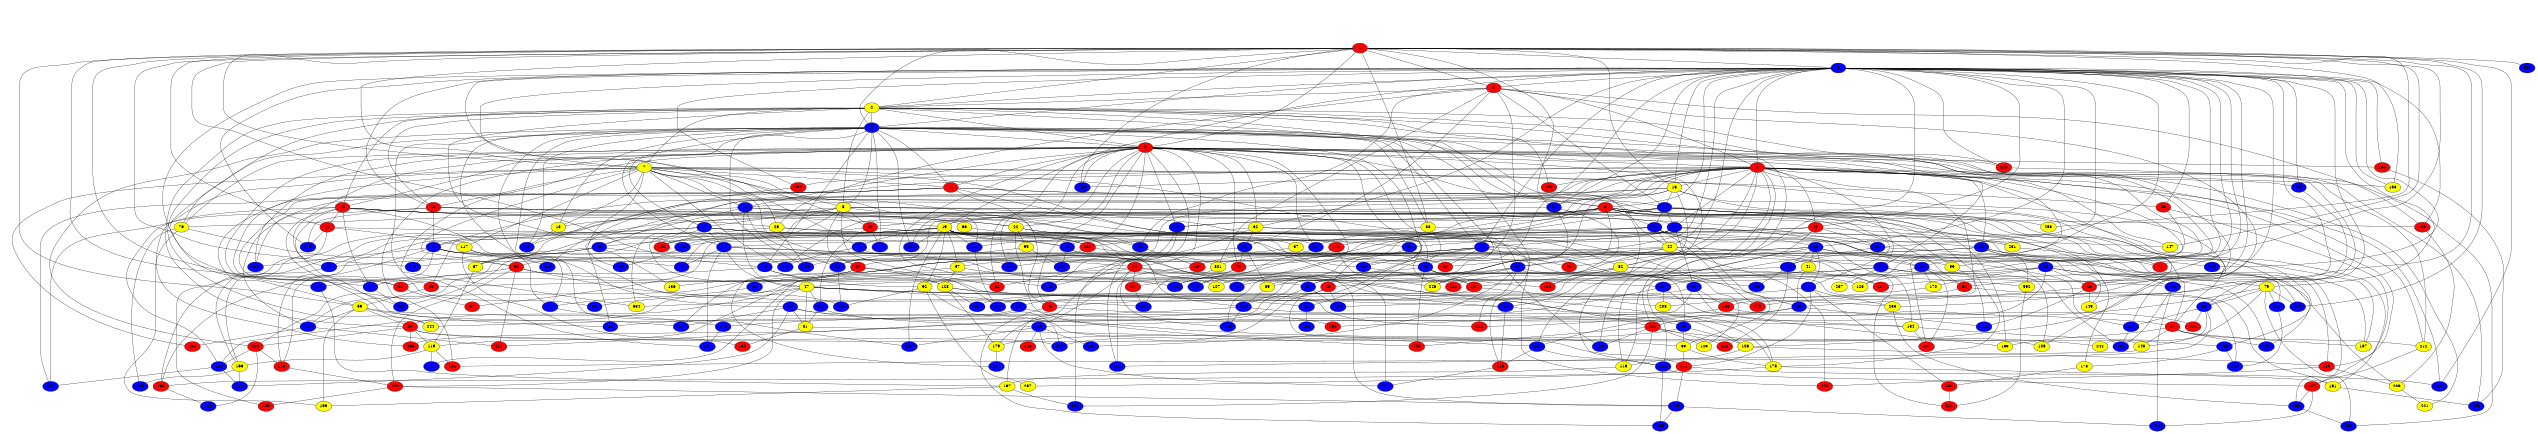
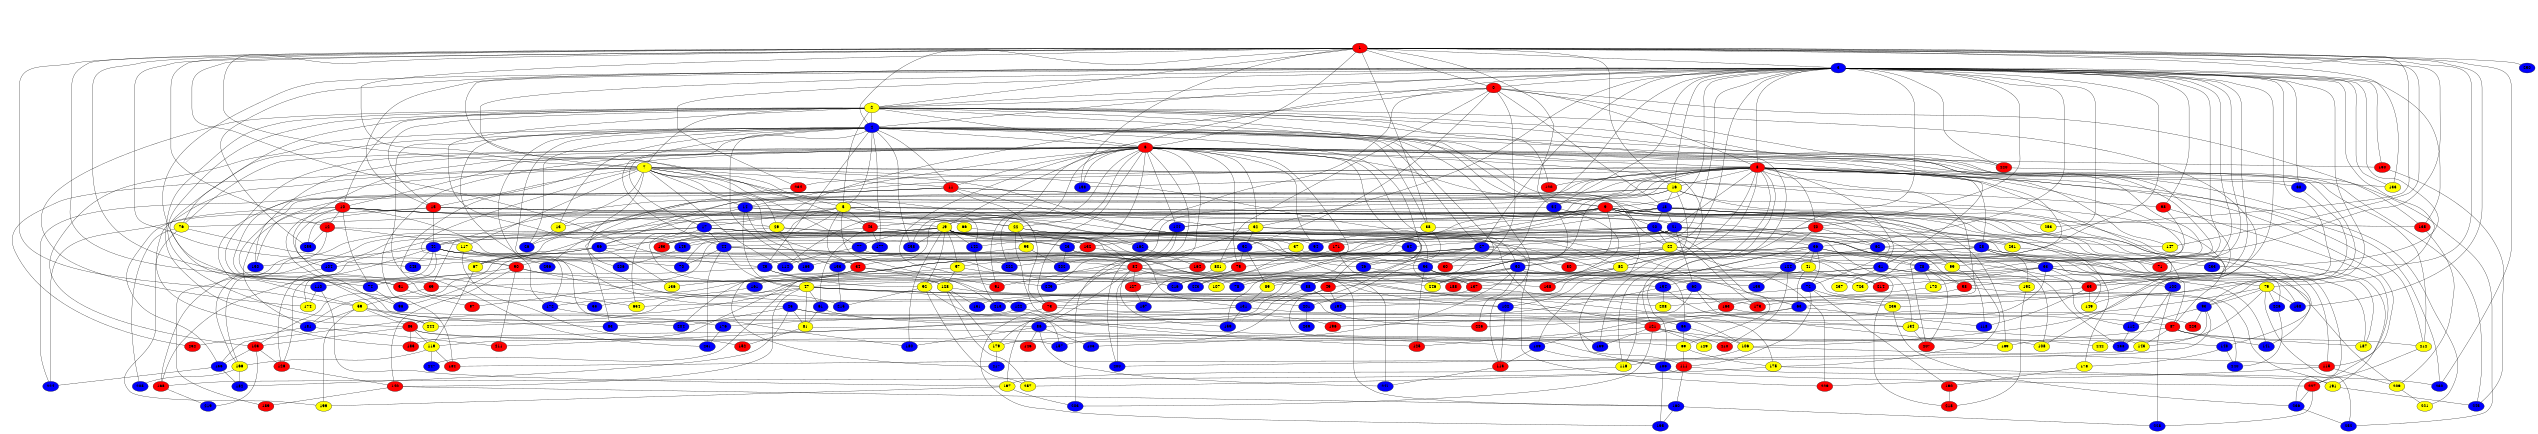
edge "82" -- "129": removed
node "123": label "123" -> "723"
node "592": label "592" -> "192"
edge "128" -- "175": now "128" -- "257"
node "174": added
